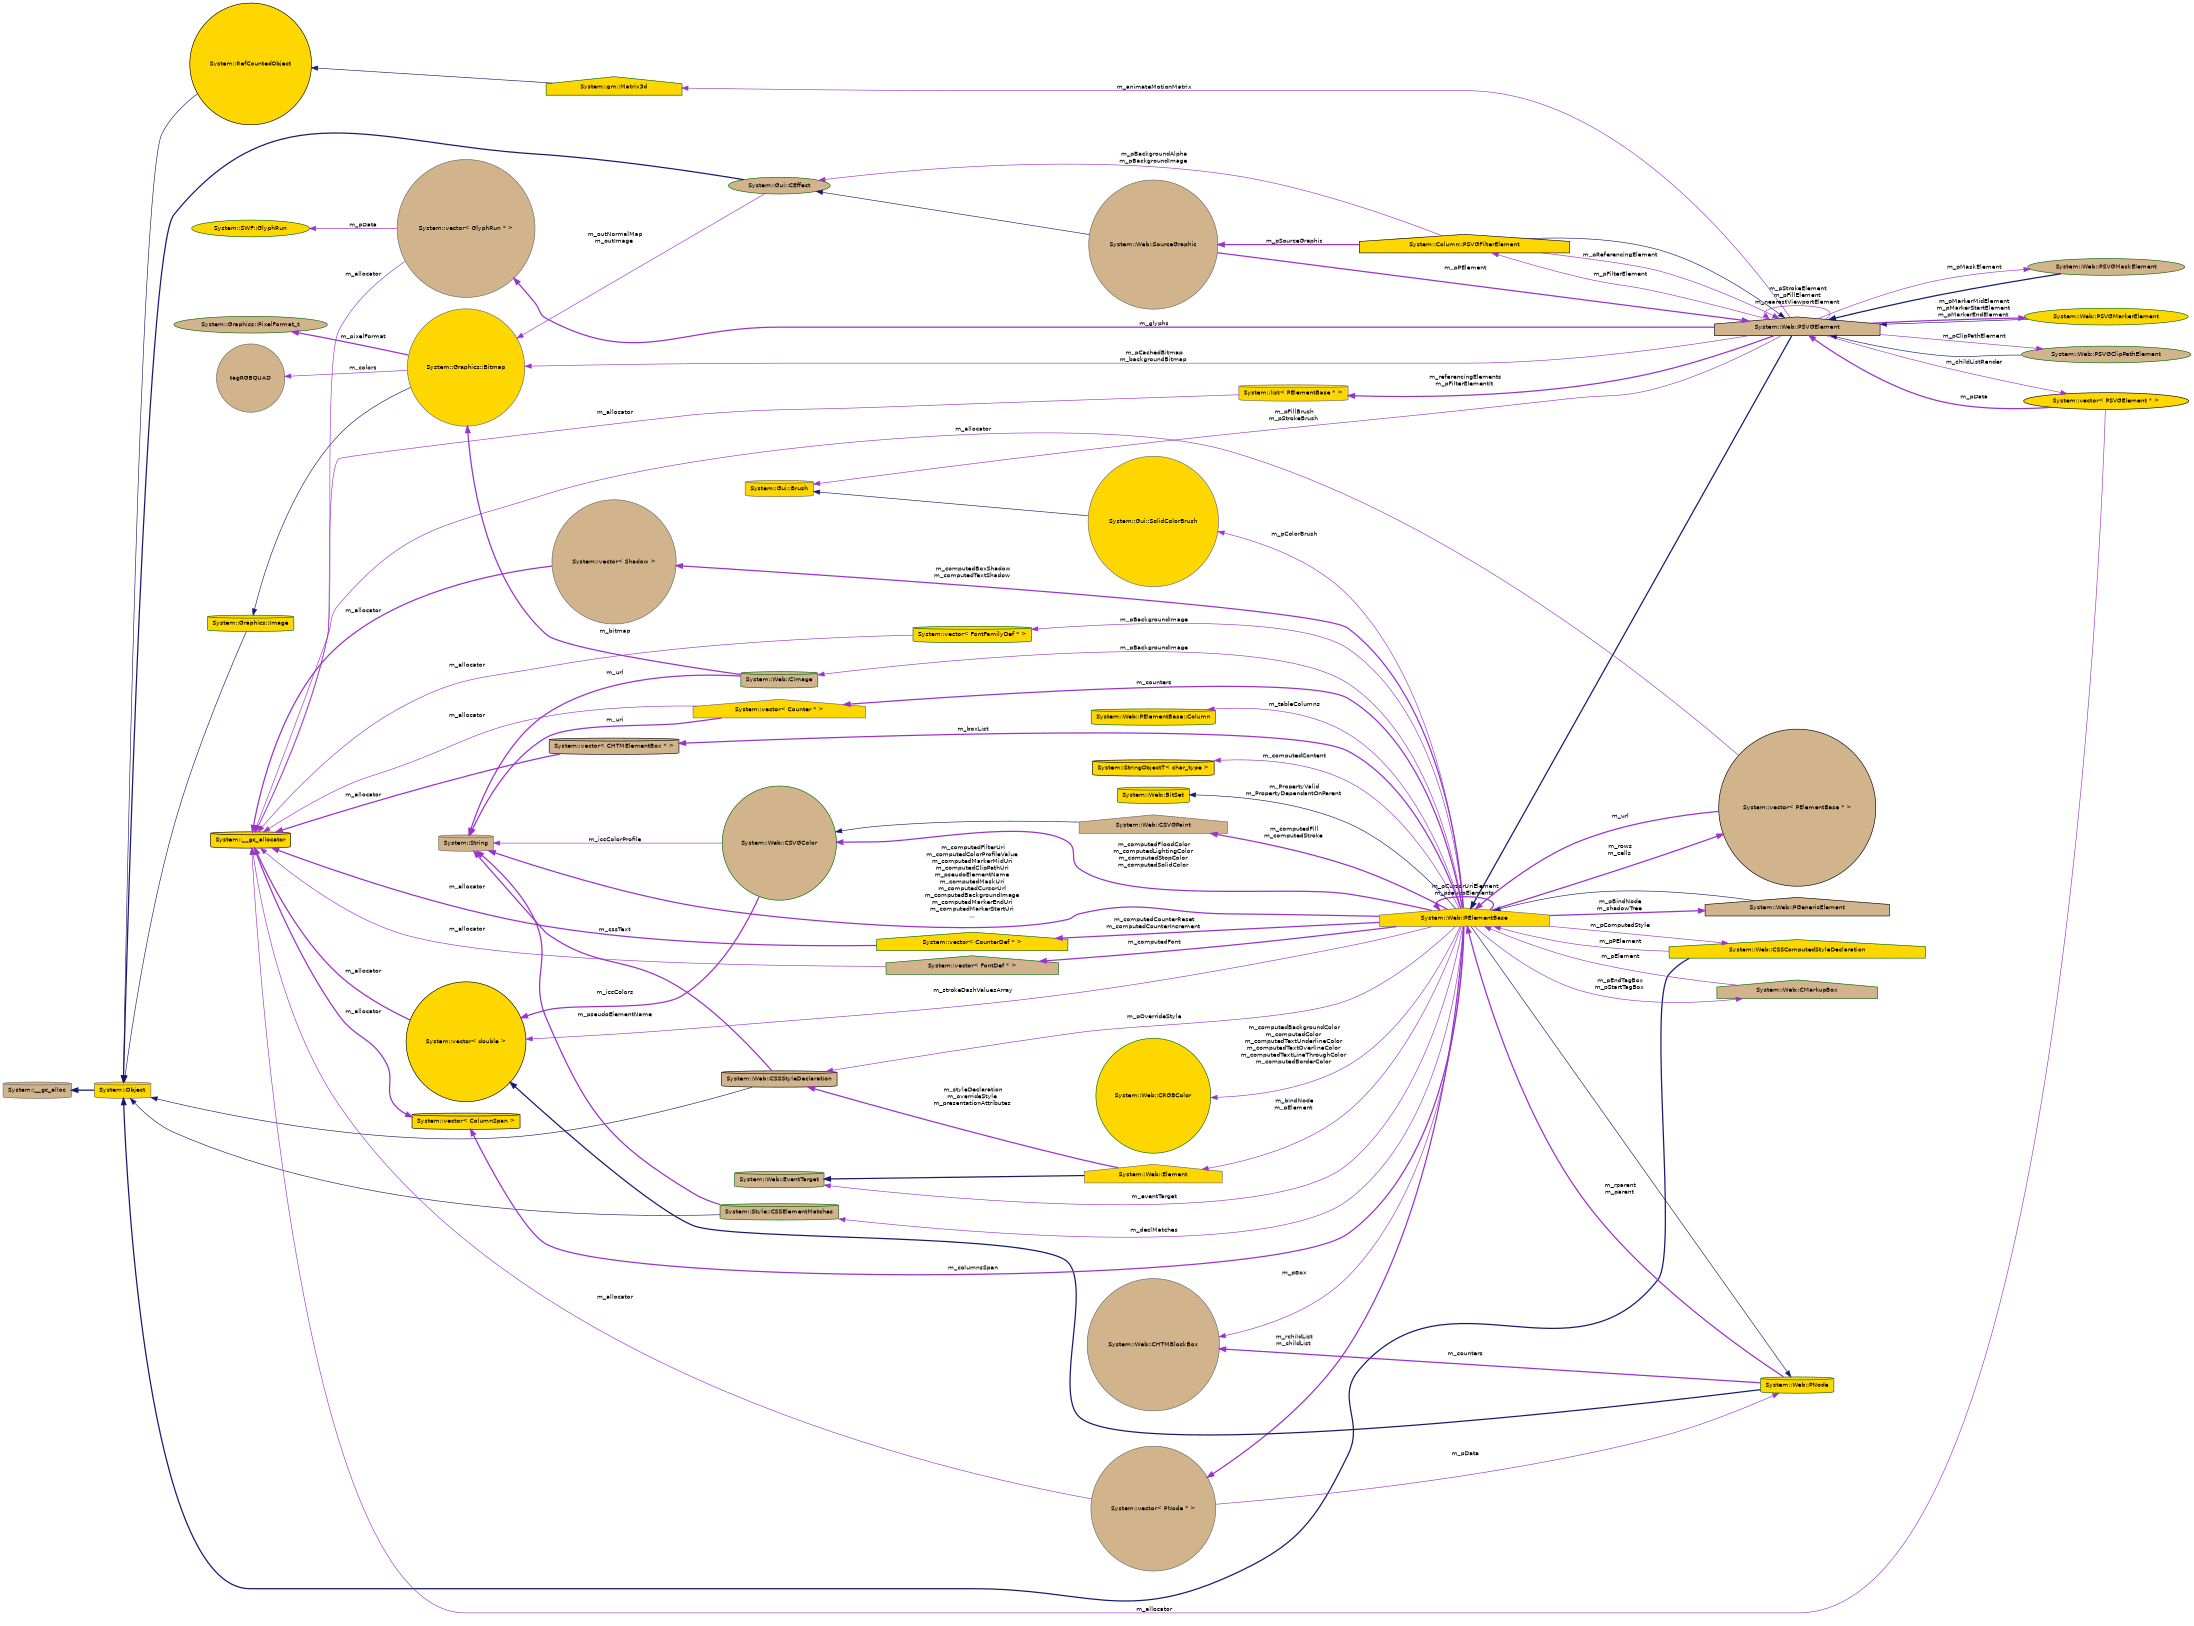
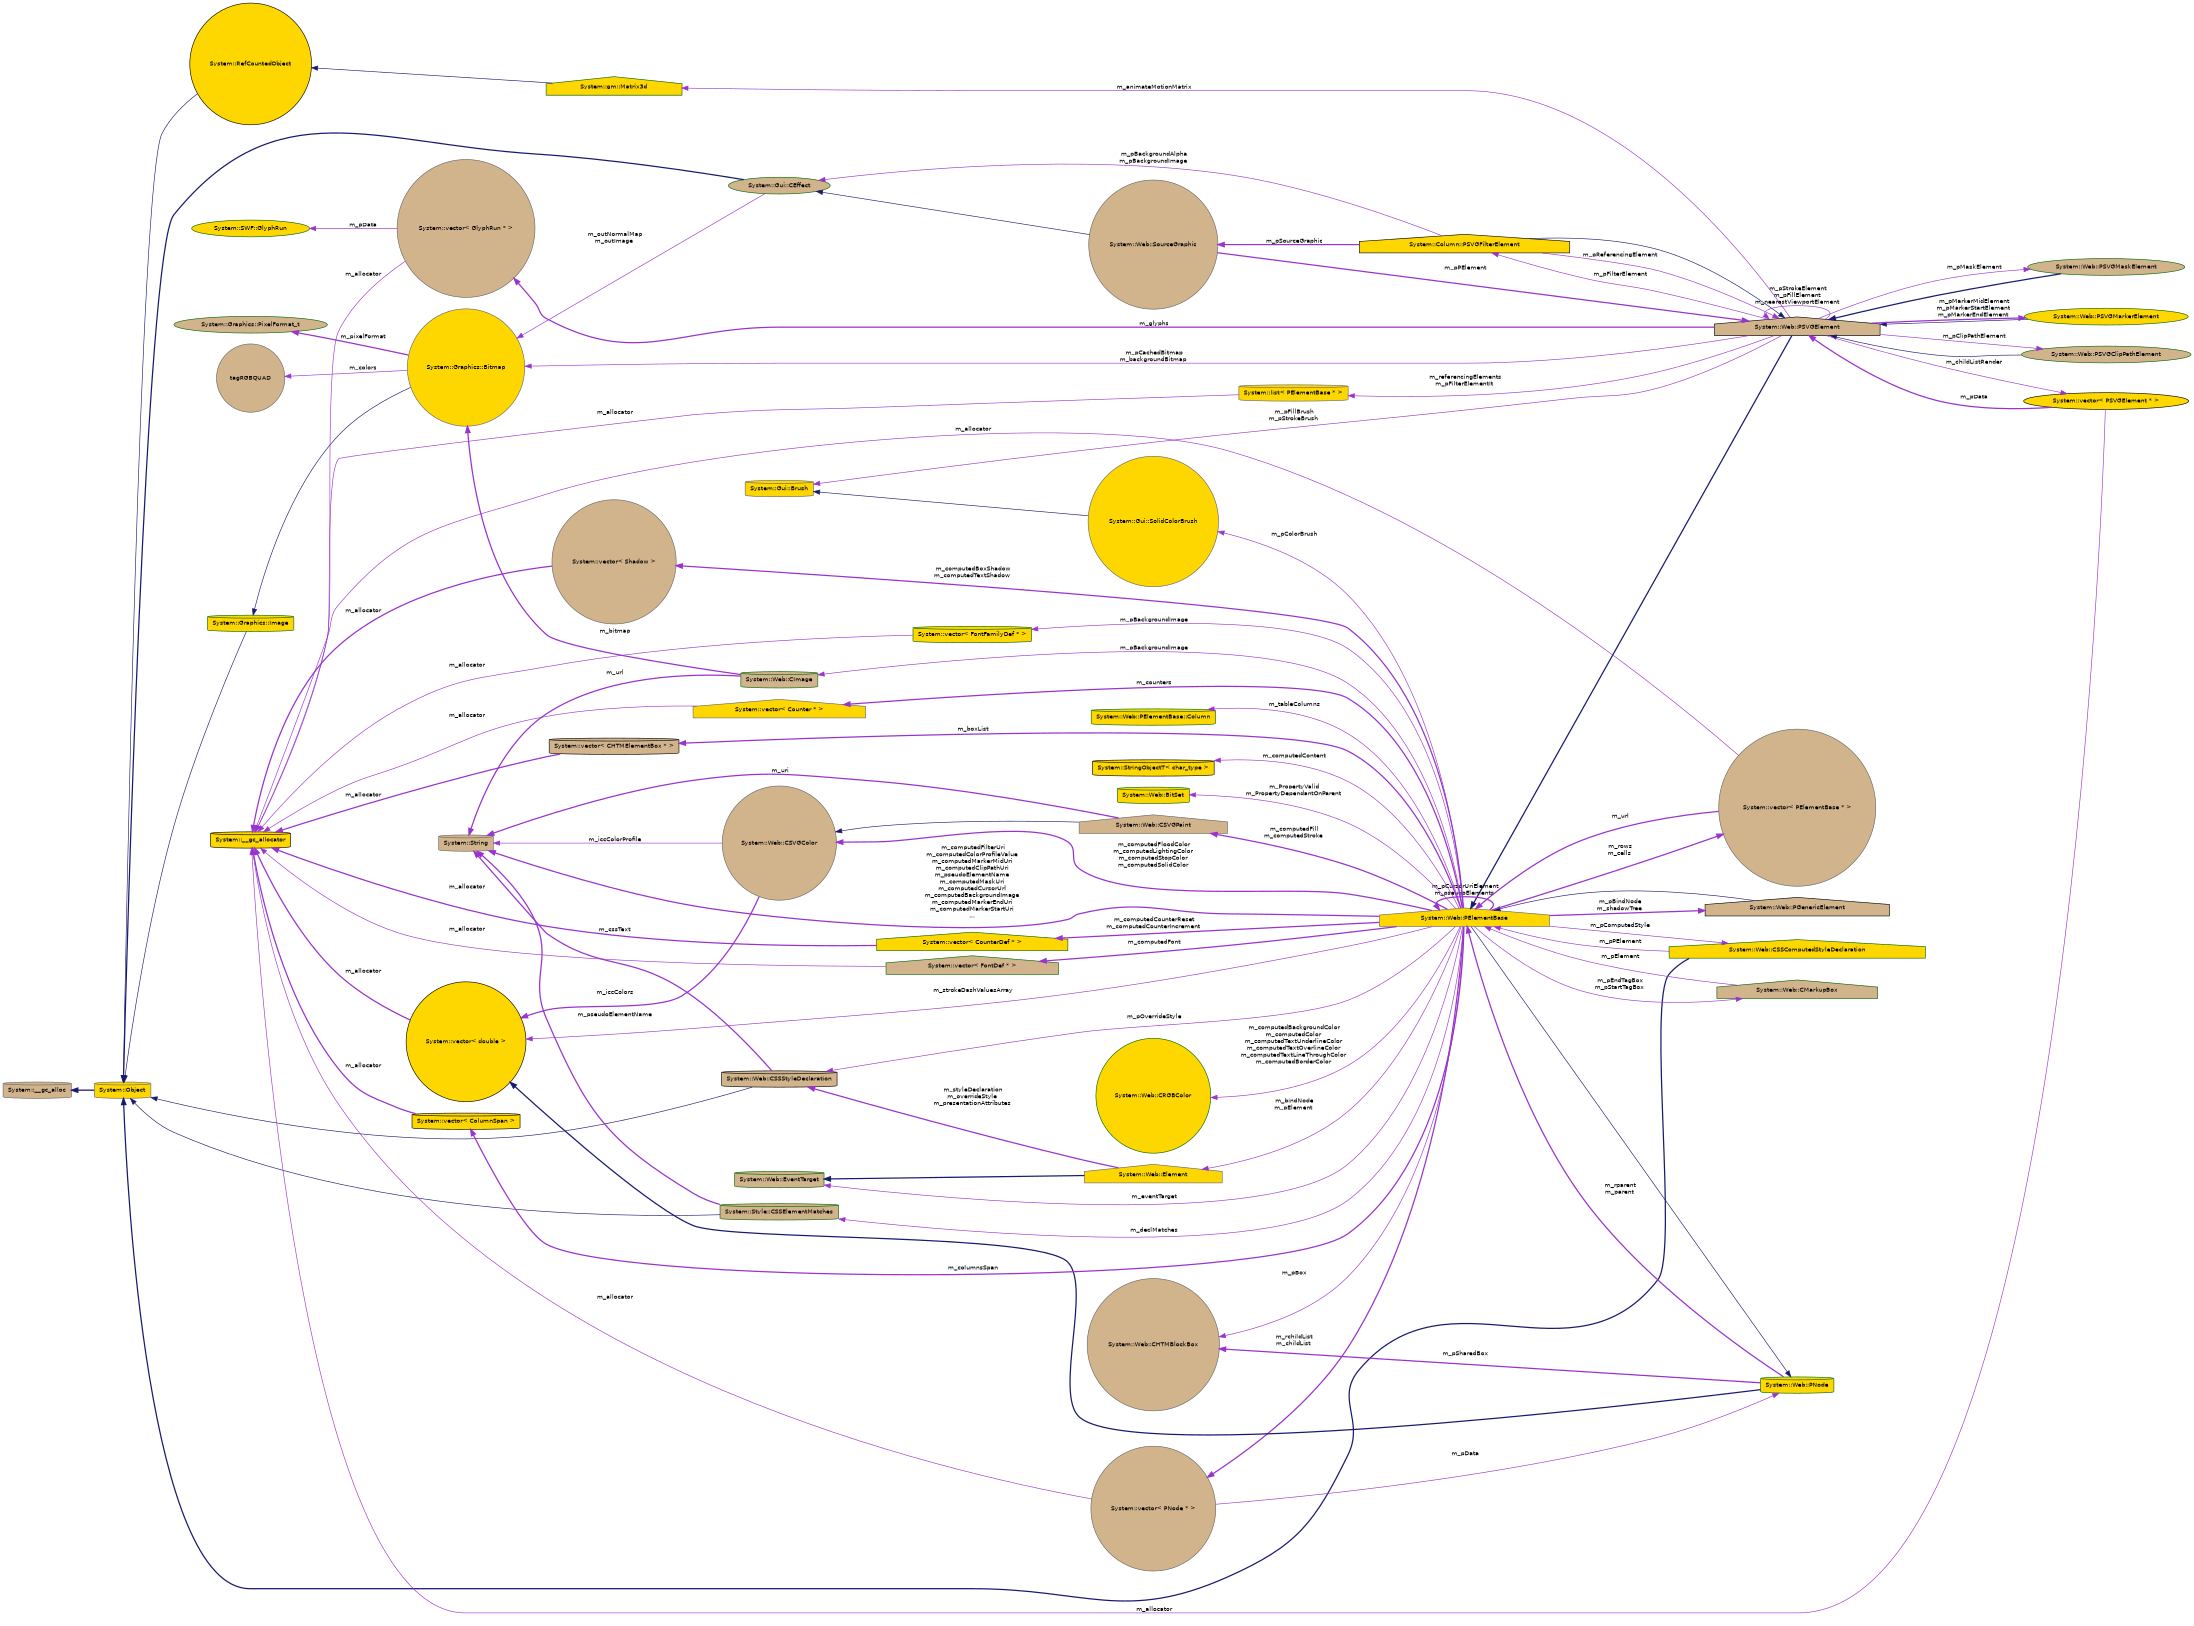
edge "System::Web::PSVGElement" -> "System::list< PElementBase * >": style bold -> solid
edge "System::vector< Counter * >" -> "System::String": now "System::Web::CSVGPaint" -> "System::String"
node "System::vector< PElementBase * >": color black -> gray40
edge "System::Web::PElementBase" -> "System::Web::BitSet": color midnightblue -> darkorchid3
node "System::Web::CSVGColor": color darkgreen -> gray40
edge "System::__gc_allocator" -> "System::vector< ColumnSpan >": reversed
edge "System::Web::PNode" -> "System::Web::CHTMBlockBox": label " m_counters" -> " m_pSharedBox"
